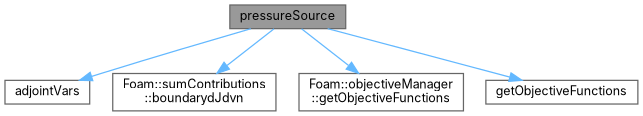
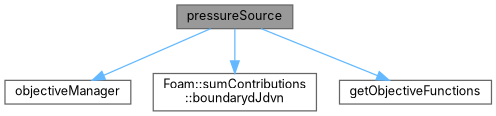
node "adjointVars": label "adjointVars" -> "objectiveManager"
node "Foam::objectiveManager ::getObjectiveFunctions": removed
